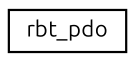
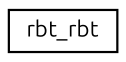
node "rbt_pdo": label "rbt_pdo" -> "rbt_rbt"
